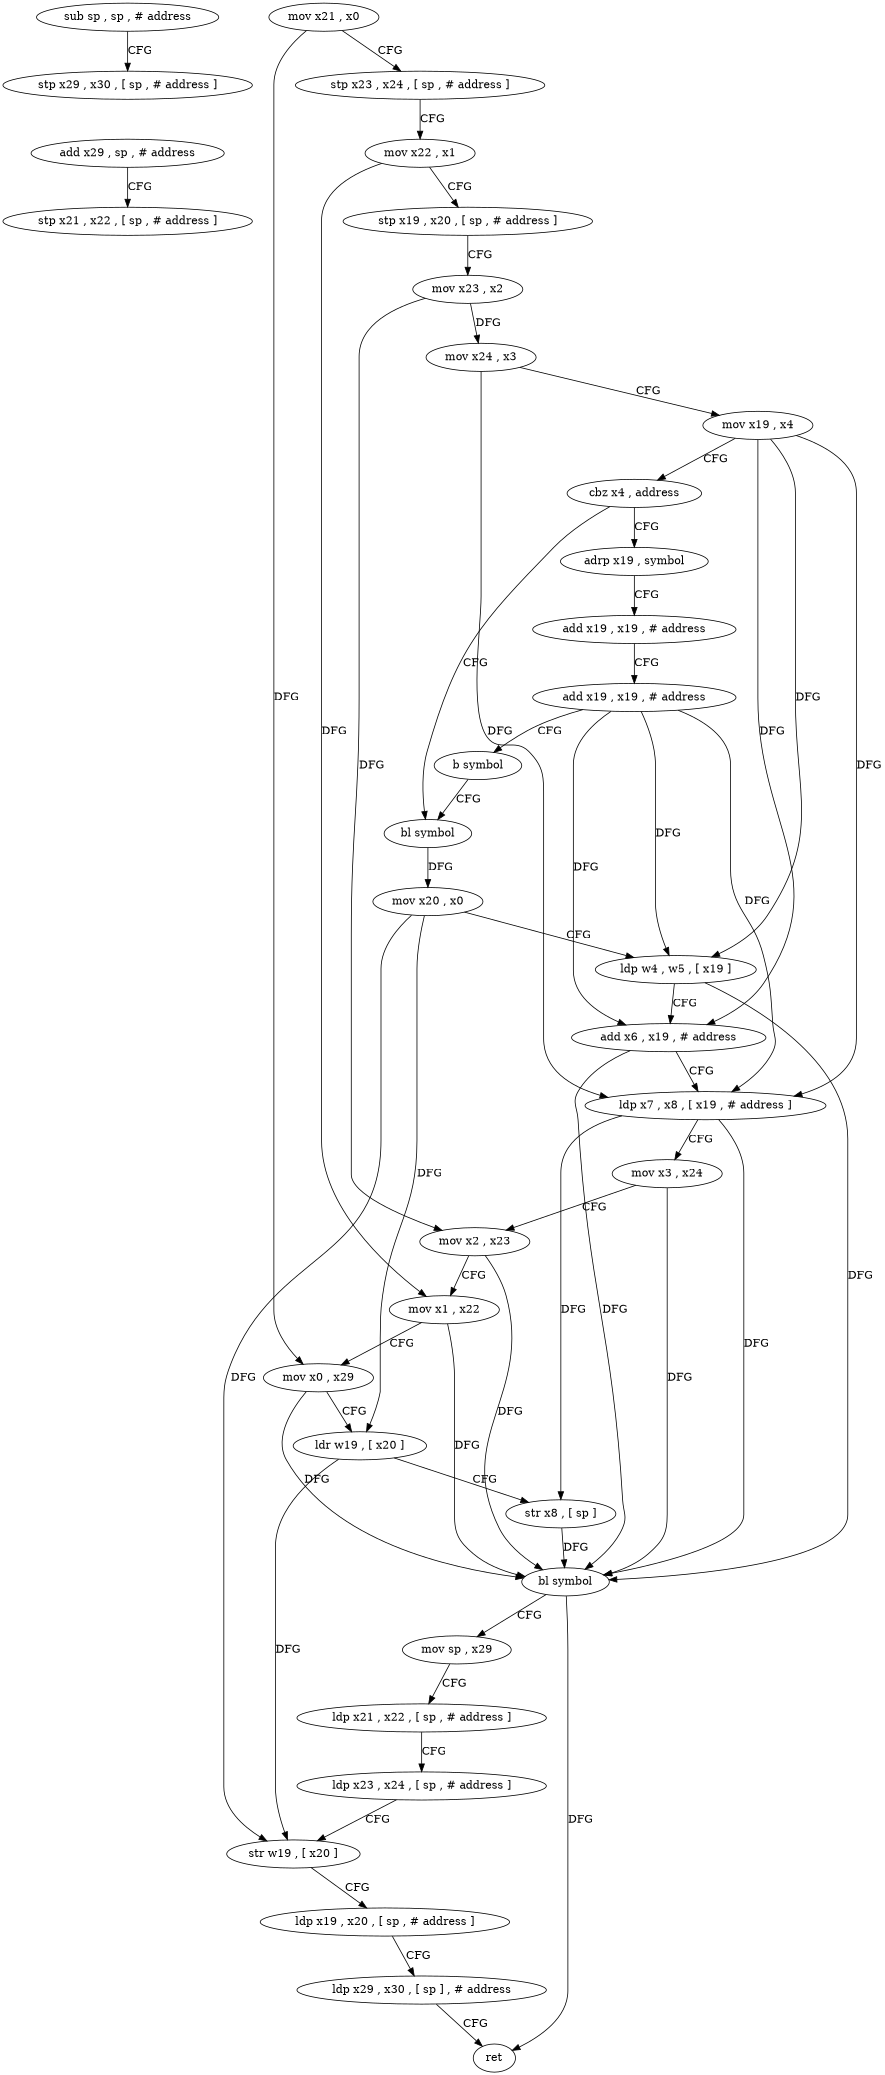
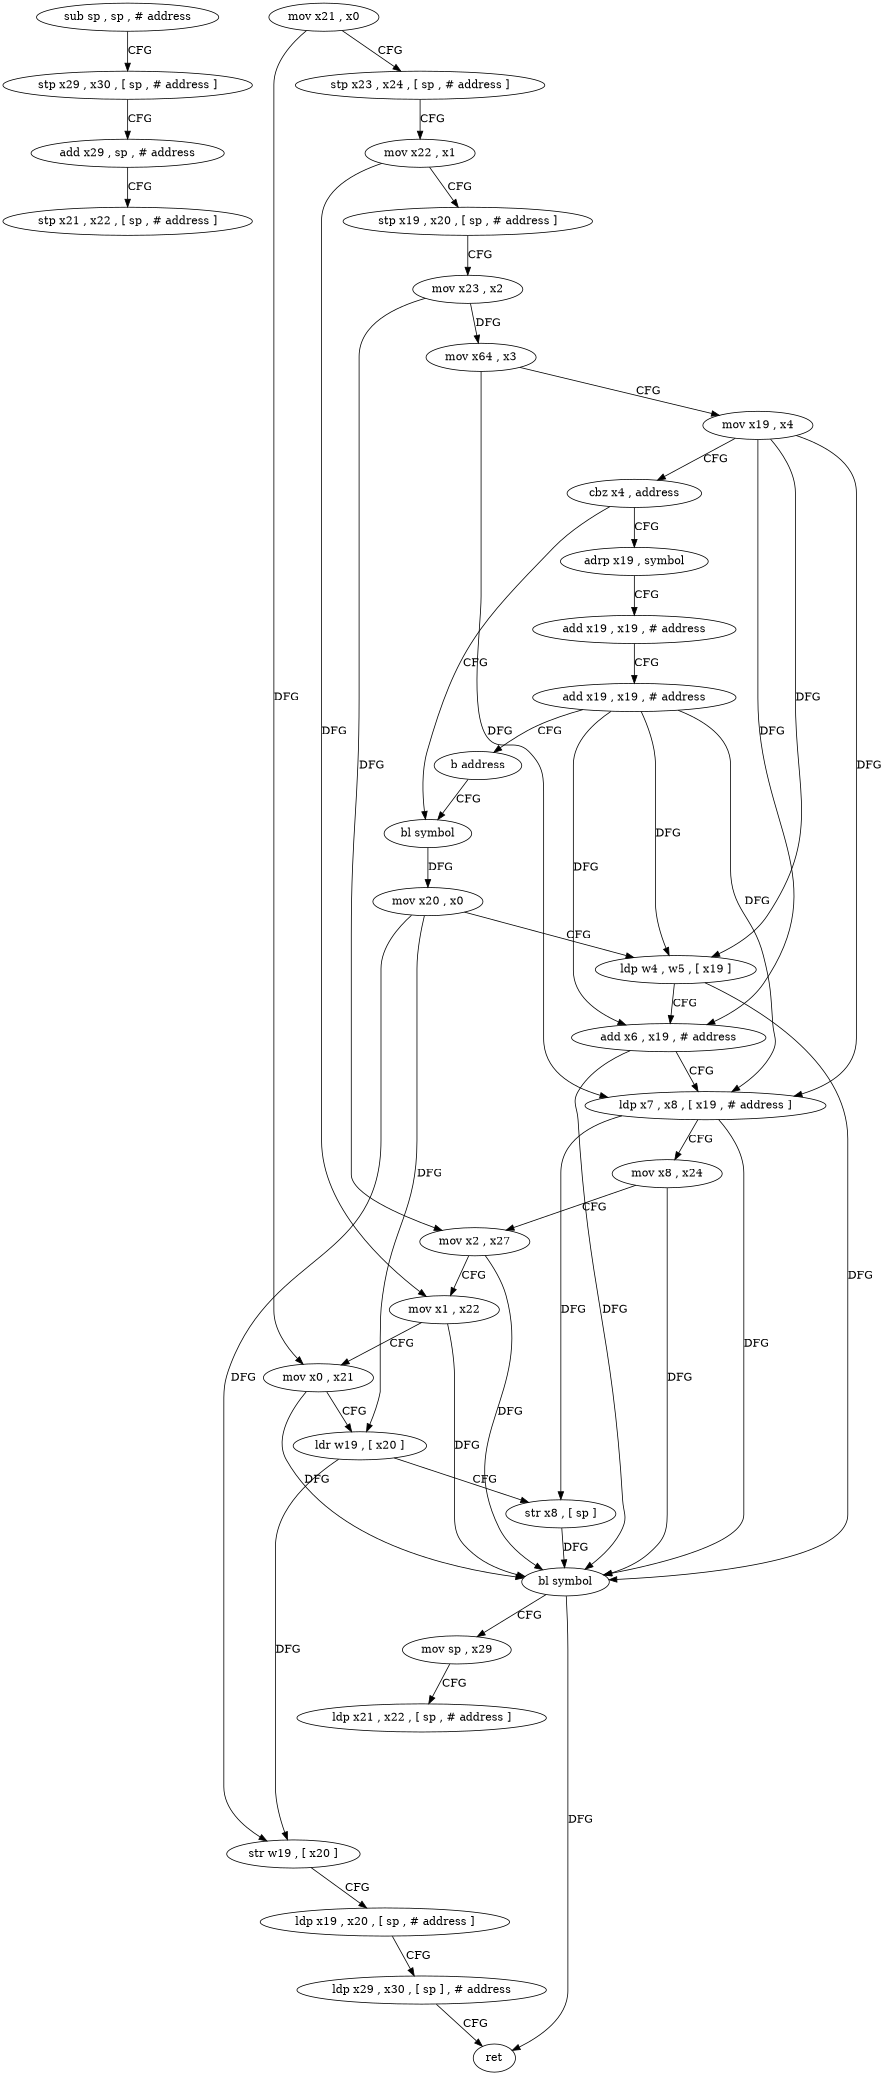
edge "stp x29 , x30 , [ sp , # address ]" -> "add x29 , sp , # address": added, label "CFG"
node "mov x24 , x3": label "mov x24 , x3" -> "mov x64 , x3"
node "b symbol": label "b symbol" -> "b address"
node "mov x3 , x24": label "mov x3 , x24" -> "mov x8 , x24"
node "mov x2 , x23": label "mov x2 , x23" -> "mov x2 , x27"
node "mov x0 , x29": label "mov x0 , x29" -> "mov x0 , x21"
node "ldp x23 , x24 , [ sp , # address ]": removed
